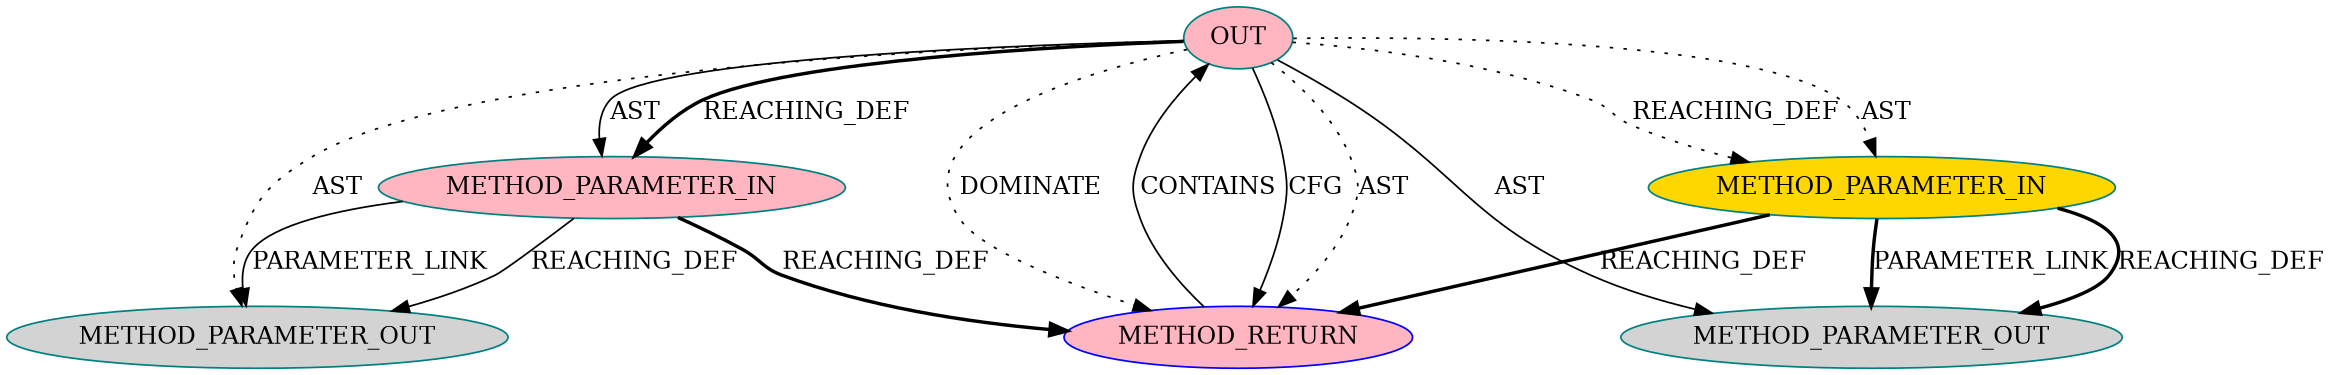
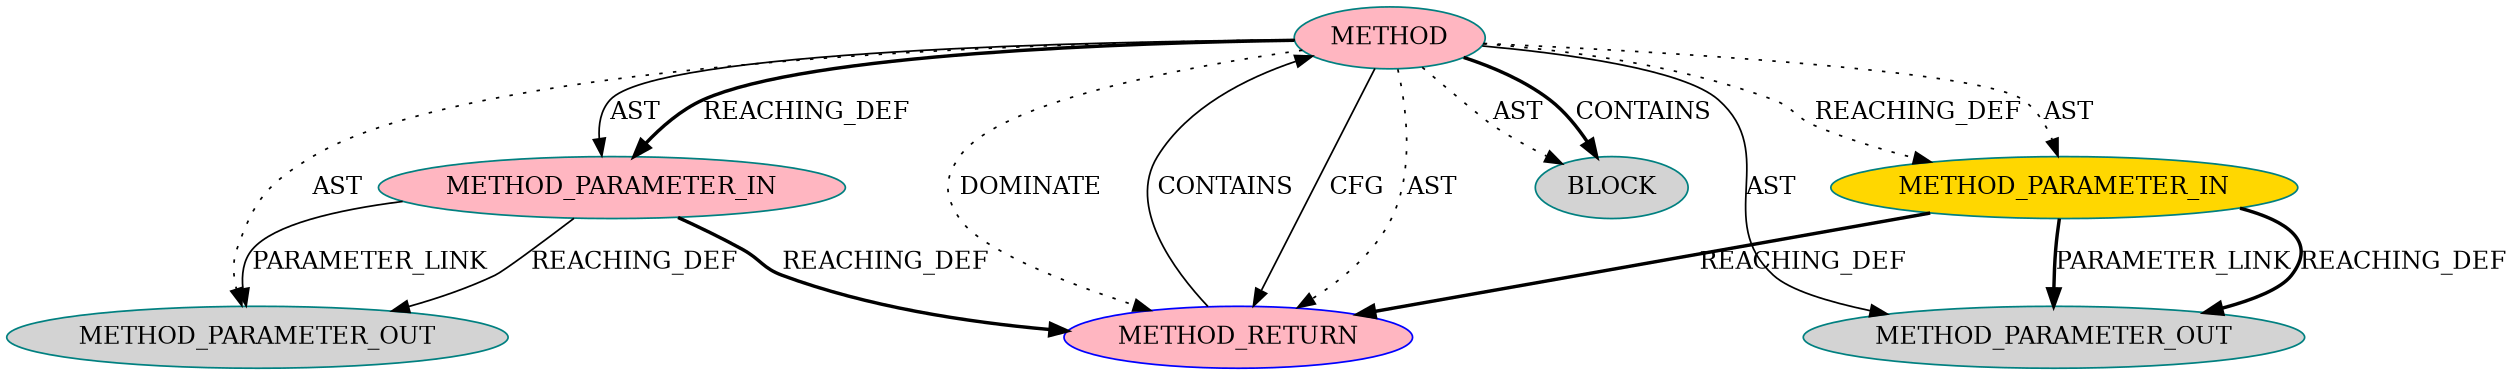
node "OUT": label "OUT" -> "METHOD"
node "BLOCK": added
